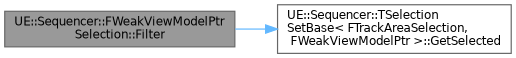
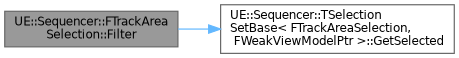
node "UE::Sequencer::FWeakViewModelPtr Selection::Filter": label "UE::Sequencer::FWeakViewModelPtr Selection::Filter" -> "UE::Sequencer::FTrackArea Selection::Filter"
